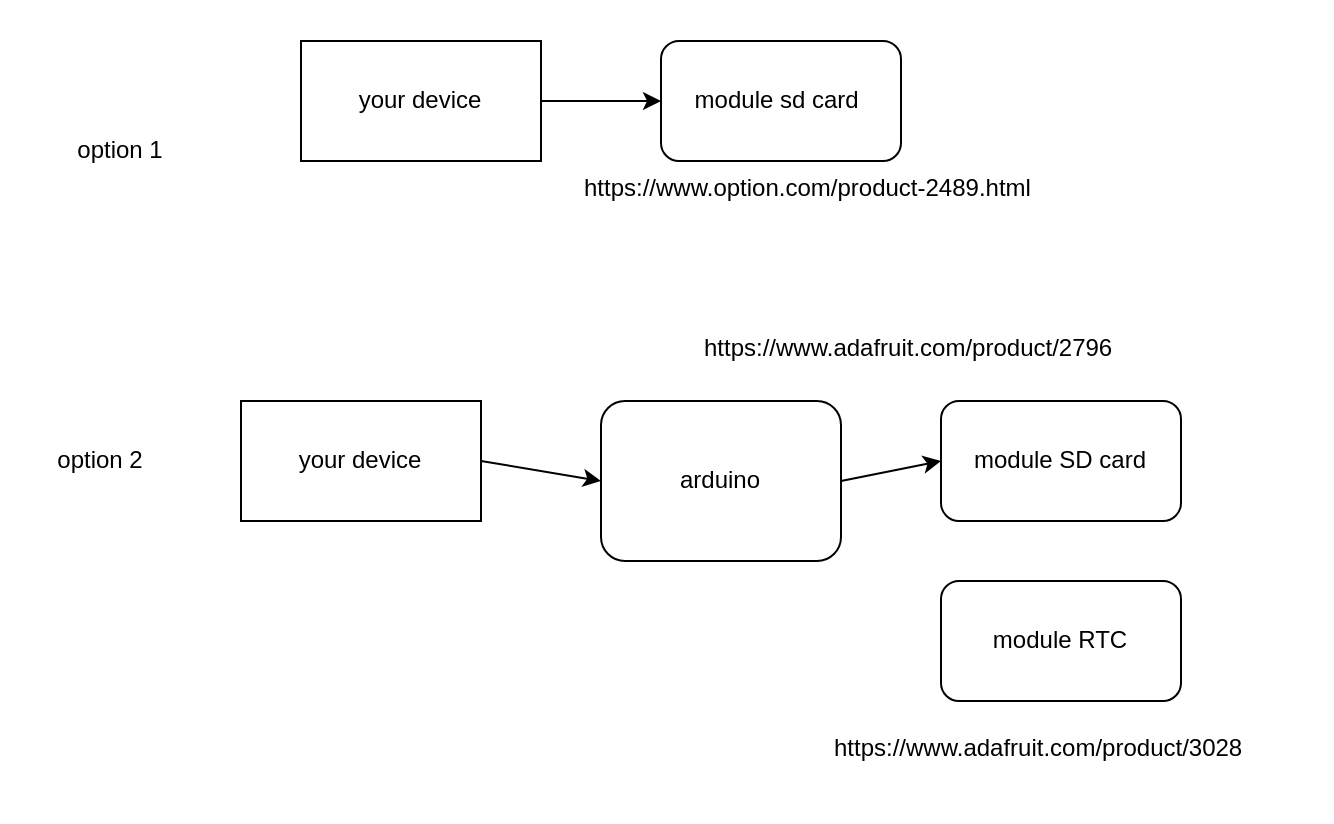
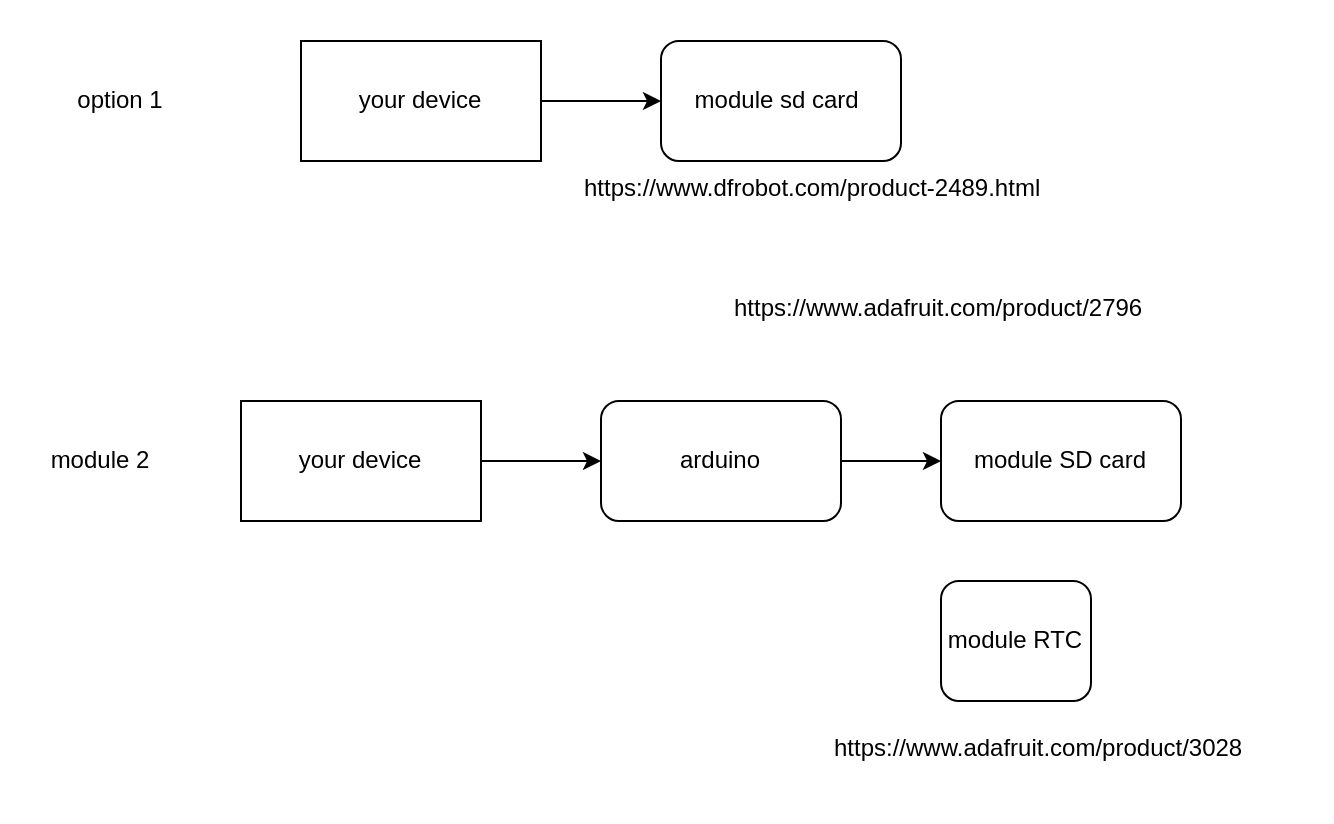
node "option 1": moved (121, 151) -> (121, 101)
node "https://www.option.com/product-2489.html": label "https://www.option.com/product-2489.html" -> "https://www.dfrobot.com/product-2489.html"
node "https://www.adafruit.com/product/2796": moved (931, 351) -> (961, 311)
node "option 2": label "option 2" -> "module 2"
node "arduino": size 240x160 -> 240x120
node "module RTC": size 240x120 -> 150x120
